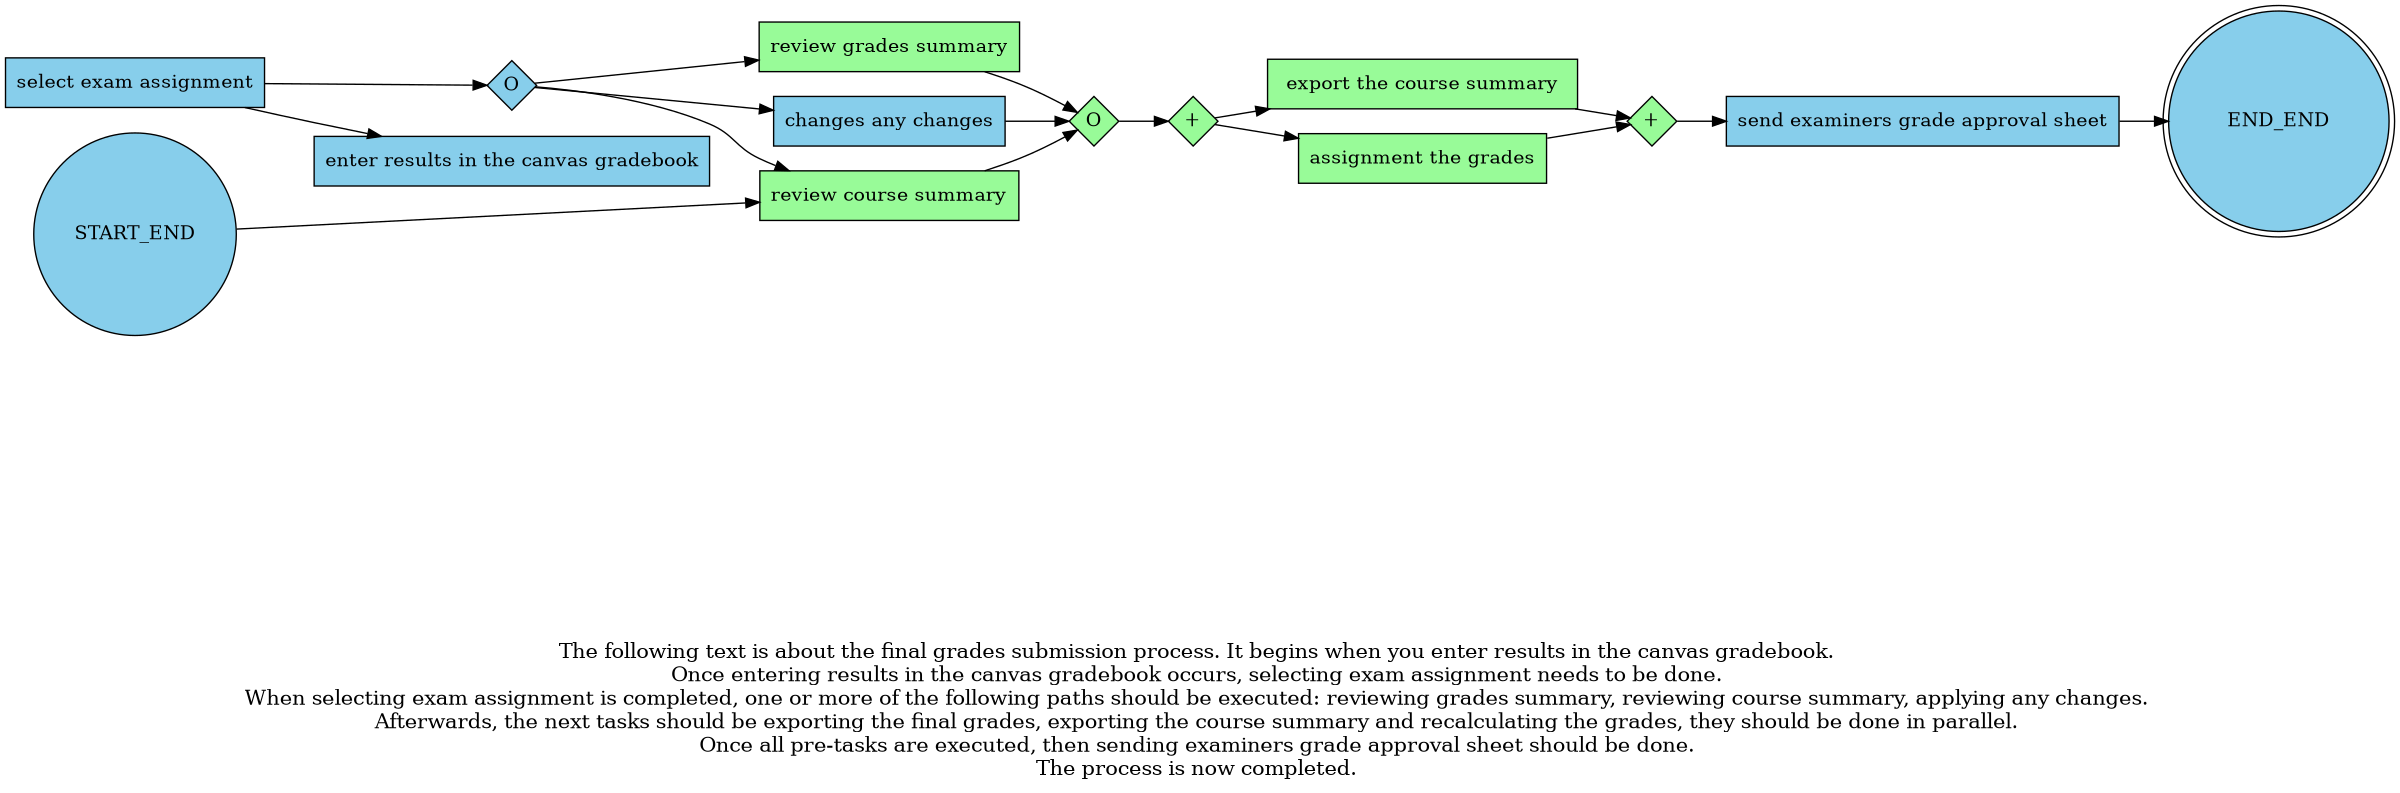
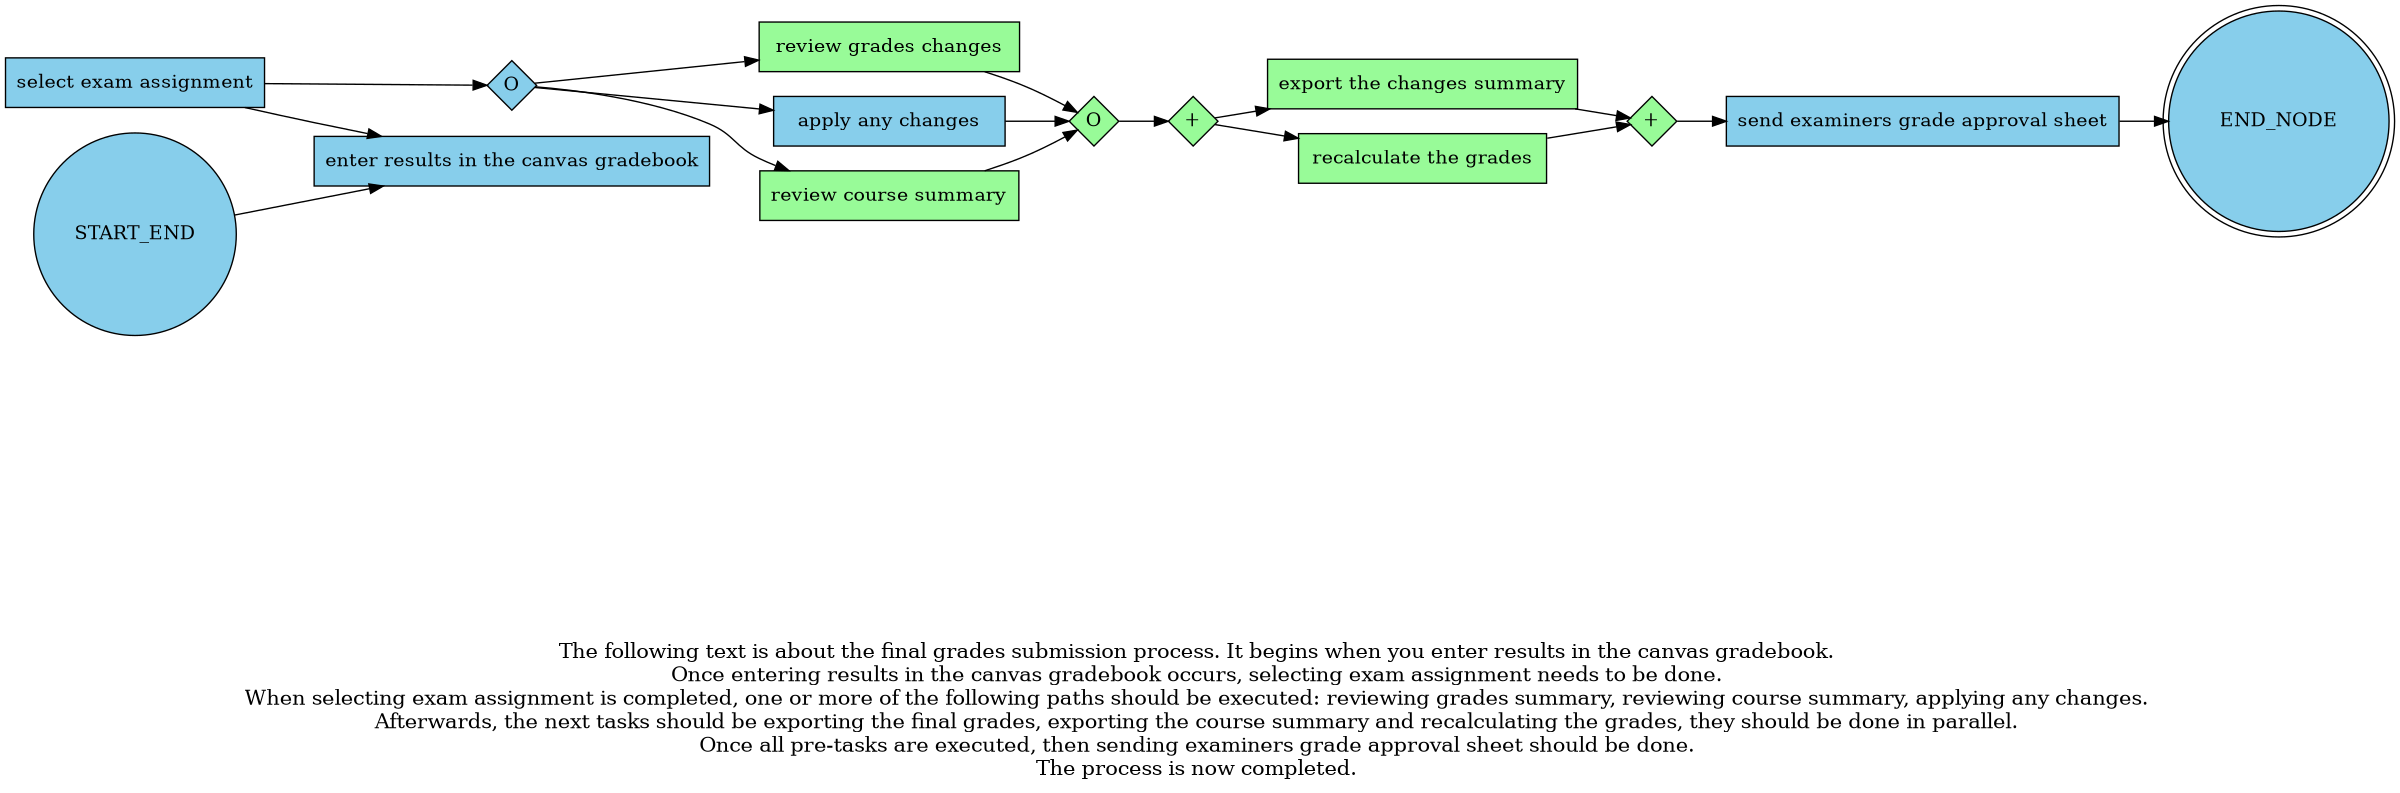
node "review grades summary": label "review grades summary" -> "review grades changes"
node "export the course summary": label "export the course summary" -> "export the changes summary"
node "changes any changes": label "changes any changes" -> "apply any changes"
node "END_END": label "END_END" -> "END_NODE"
node "assignment the grades": label "assignment the grades" -> "recalculate the grades"
edge "START_END" -> "review course summary": now "START_END" -> "enter results in the canvas gradebook"
